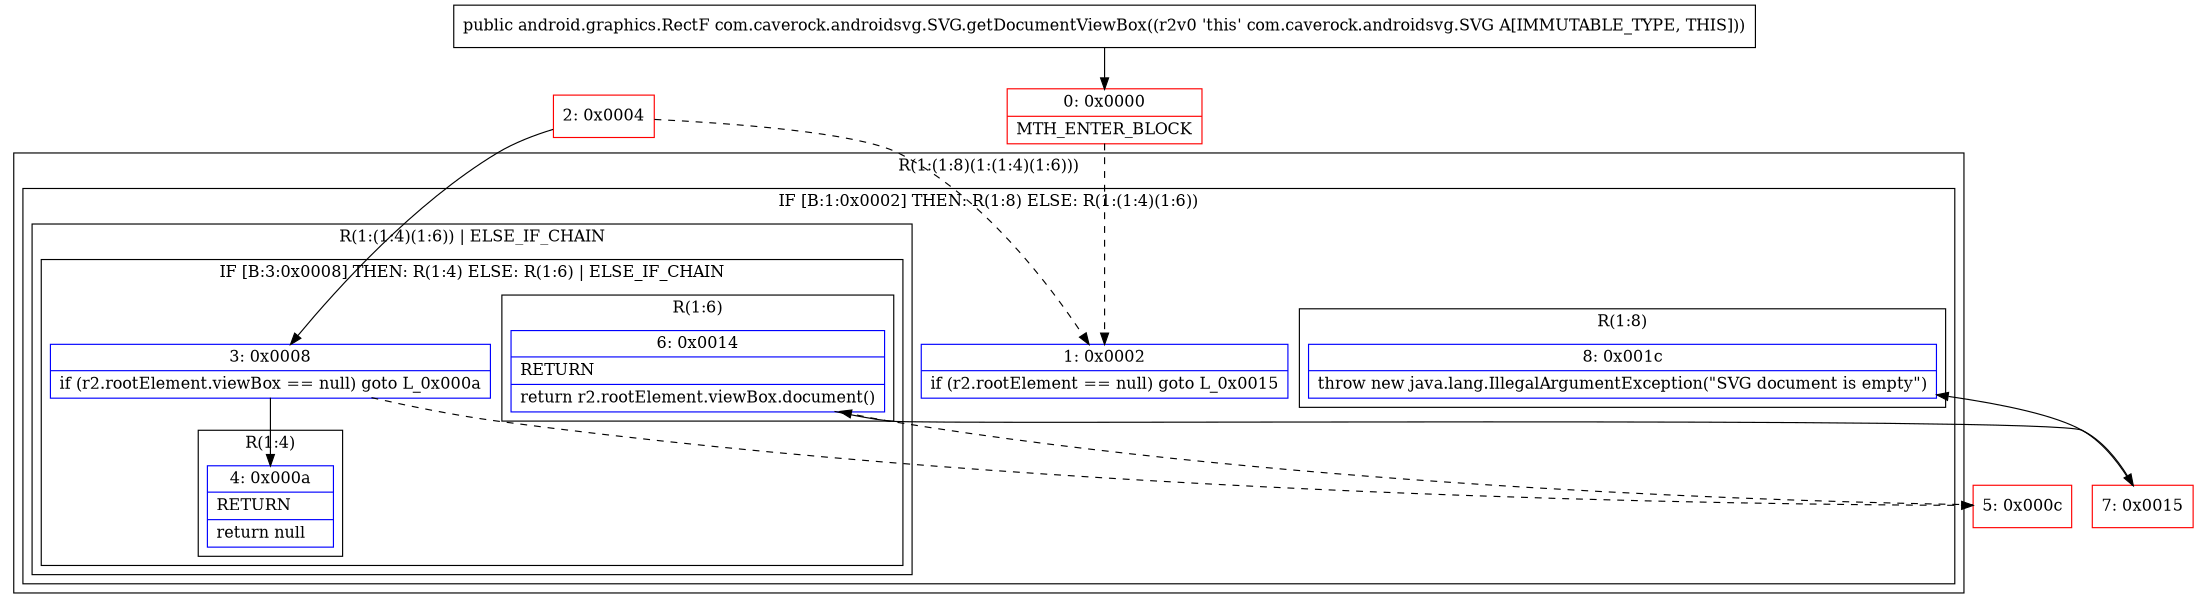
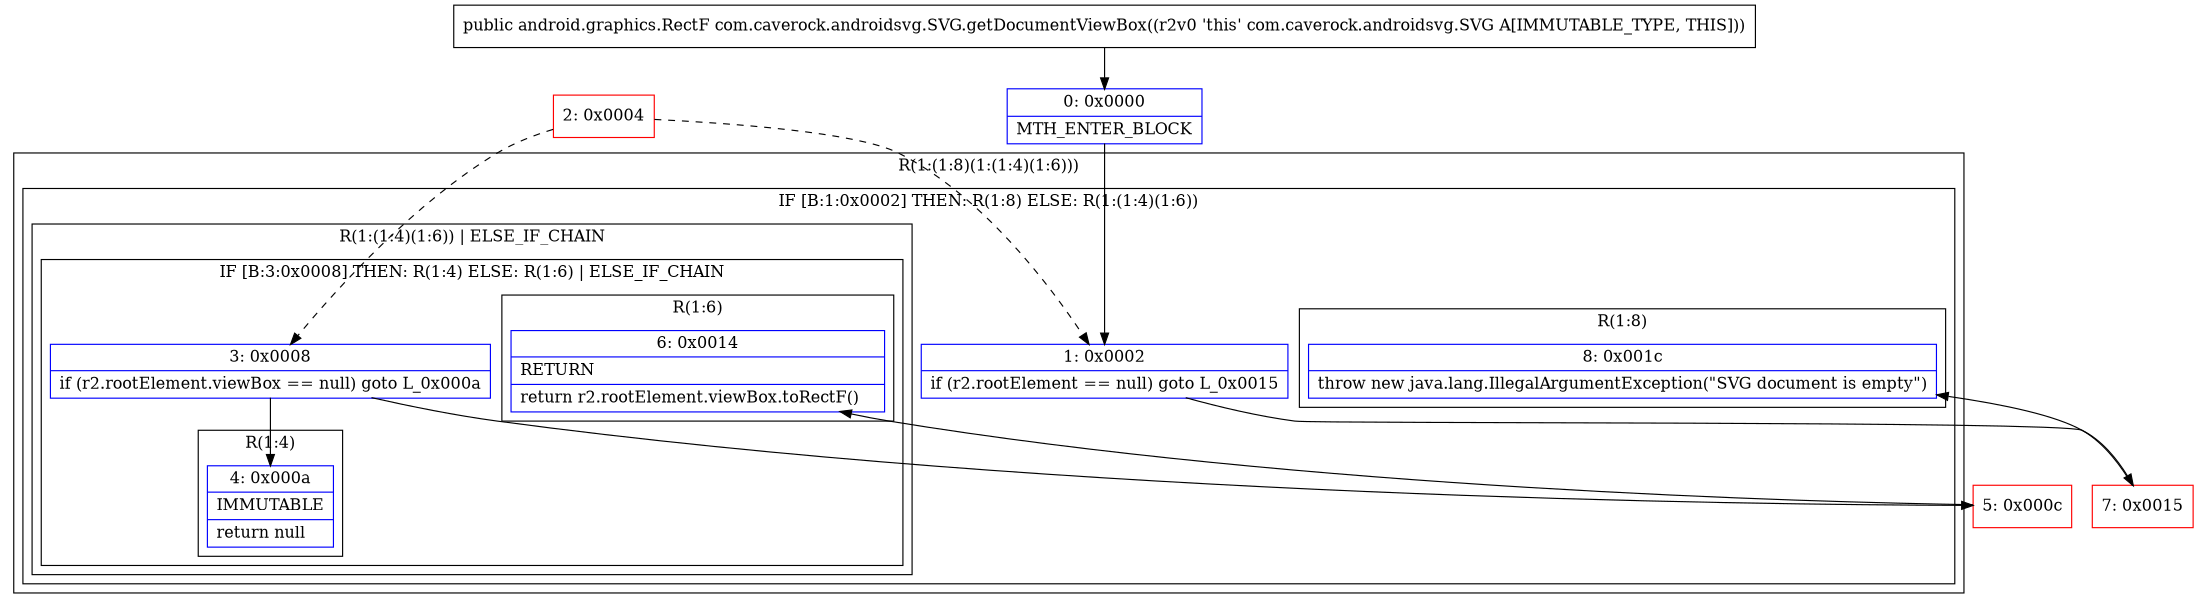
node "0: 0x0000": color red -> blue
edge "2: 0x0004" -> "3: 0x0008": style solid -> dashed
edge "0: 0x0000" -> "1: 0x0002": style dashed -> solid
node "6: 0x0014": text "return r2.rootElement.viewBox.document()" -> "return r2.rootElement.viewBox.toRectF()"
edge "6: 0x0014" -> "7: 0x0015": now "1: 0x0002" -> "7: 0x0015"
edge "5: 0x000c" -> "6: 0x0014": style dashed -> solid
edge "3: 0x0008" -> "5: 0x000c": style dashed -> solid
node "4: 0x000a": text "RETURN" -> "IMMUTABLE"
